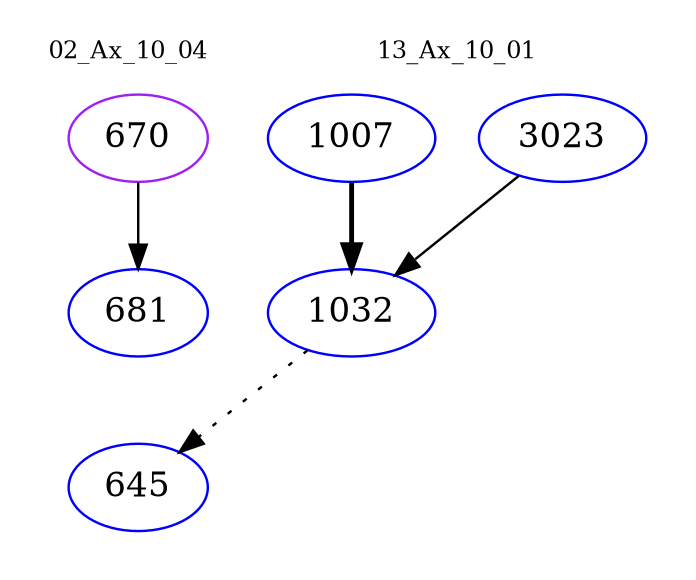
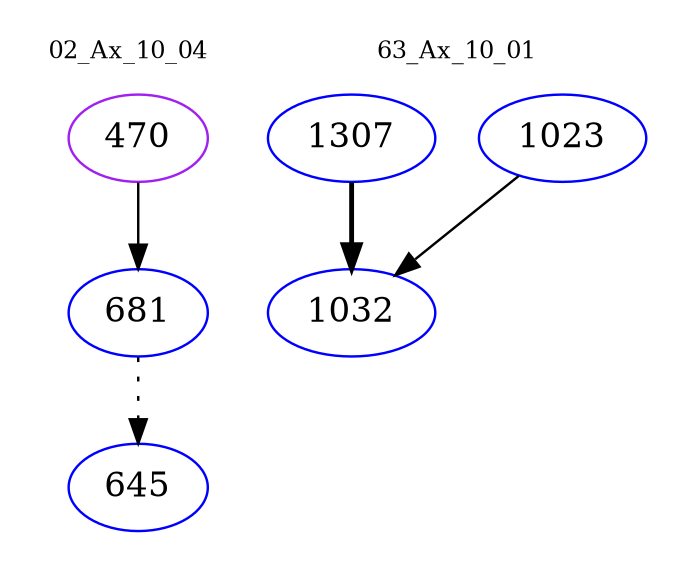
cluster "13_Ax_10_01": label "13_Ax_10_01" -> "63_Ax_10_01"
node "670": label "670" -> "470"
node "1007": label "1007" -> "1307"
node "3023": label "3023" -> "1023"
edge "1032" -> "645": now "681" -> "645"
